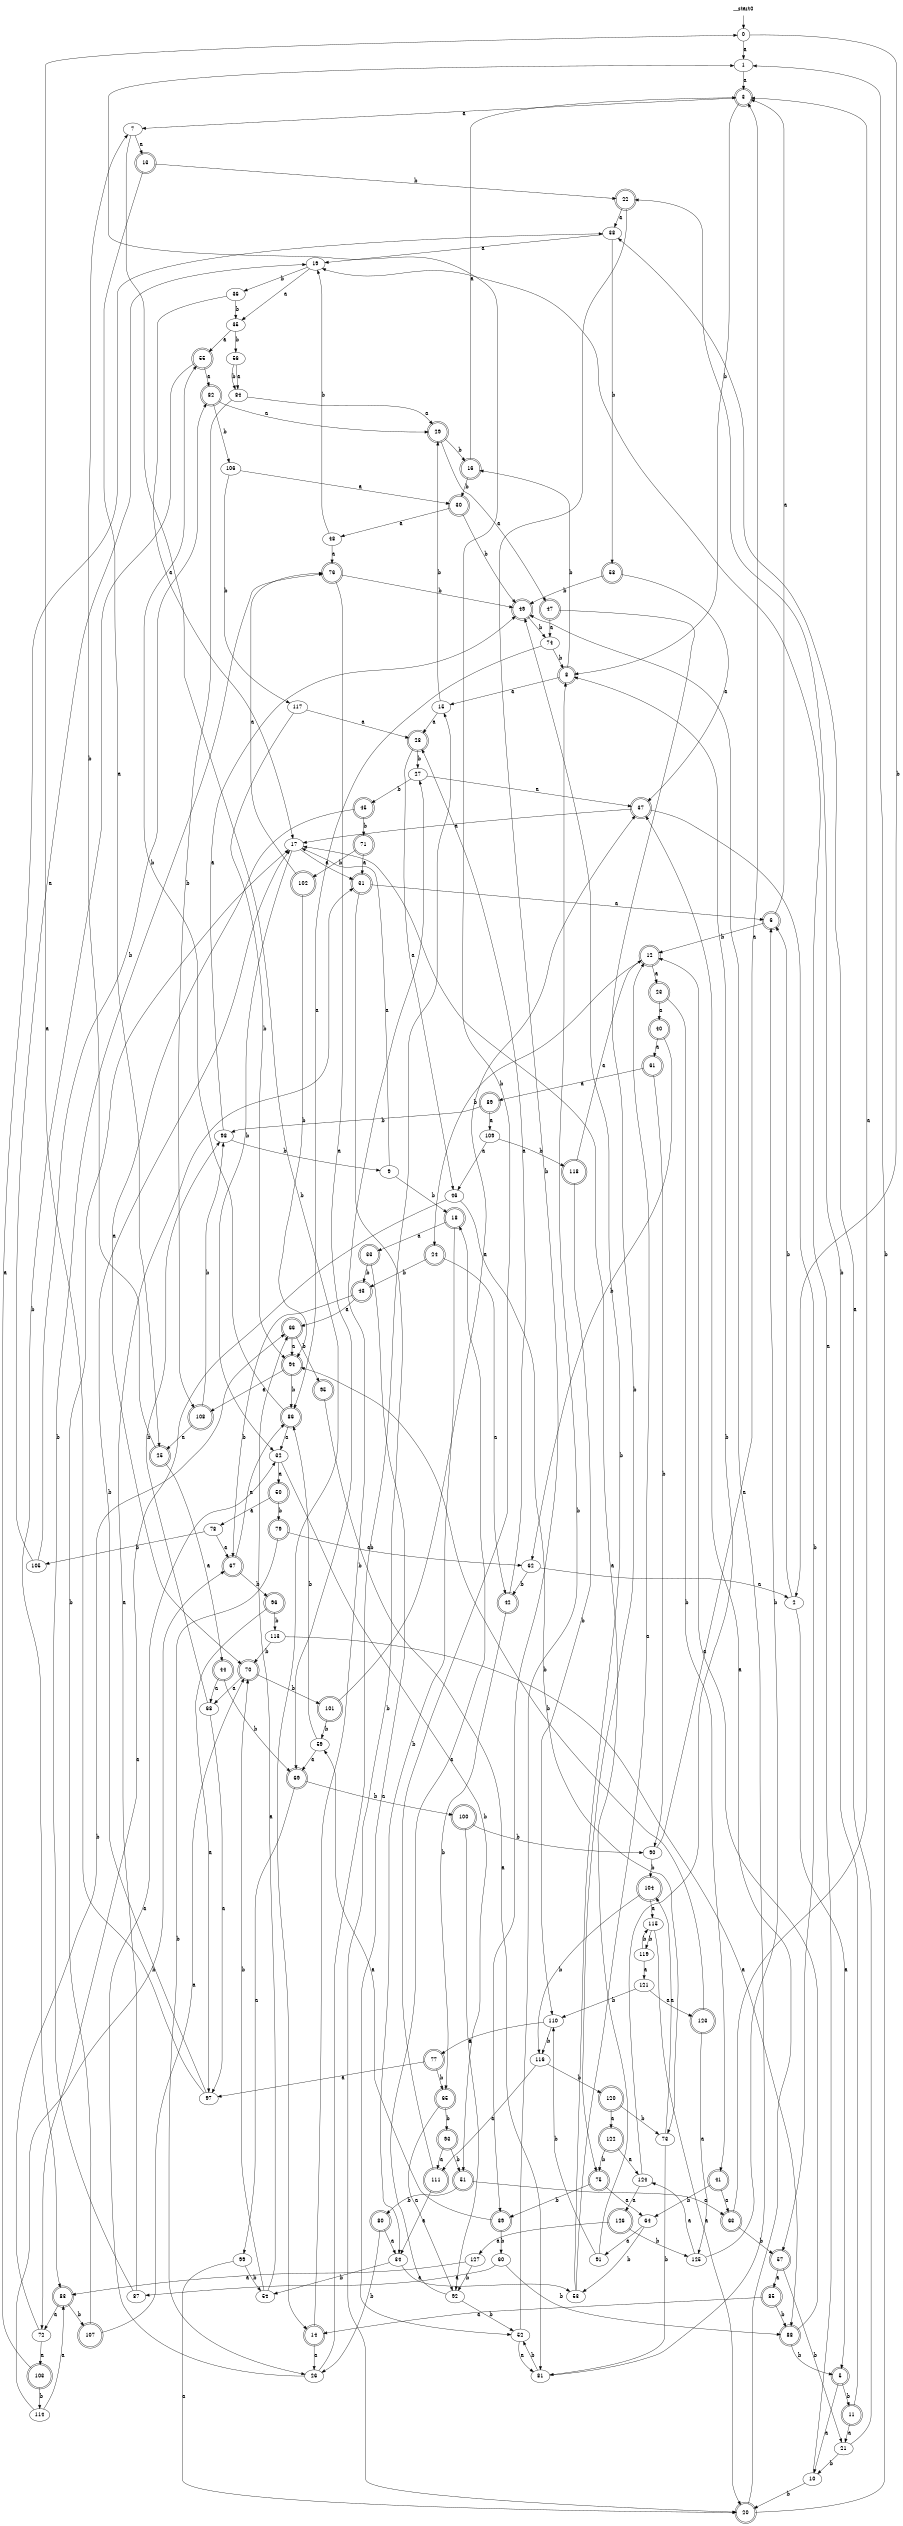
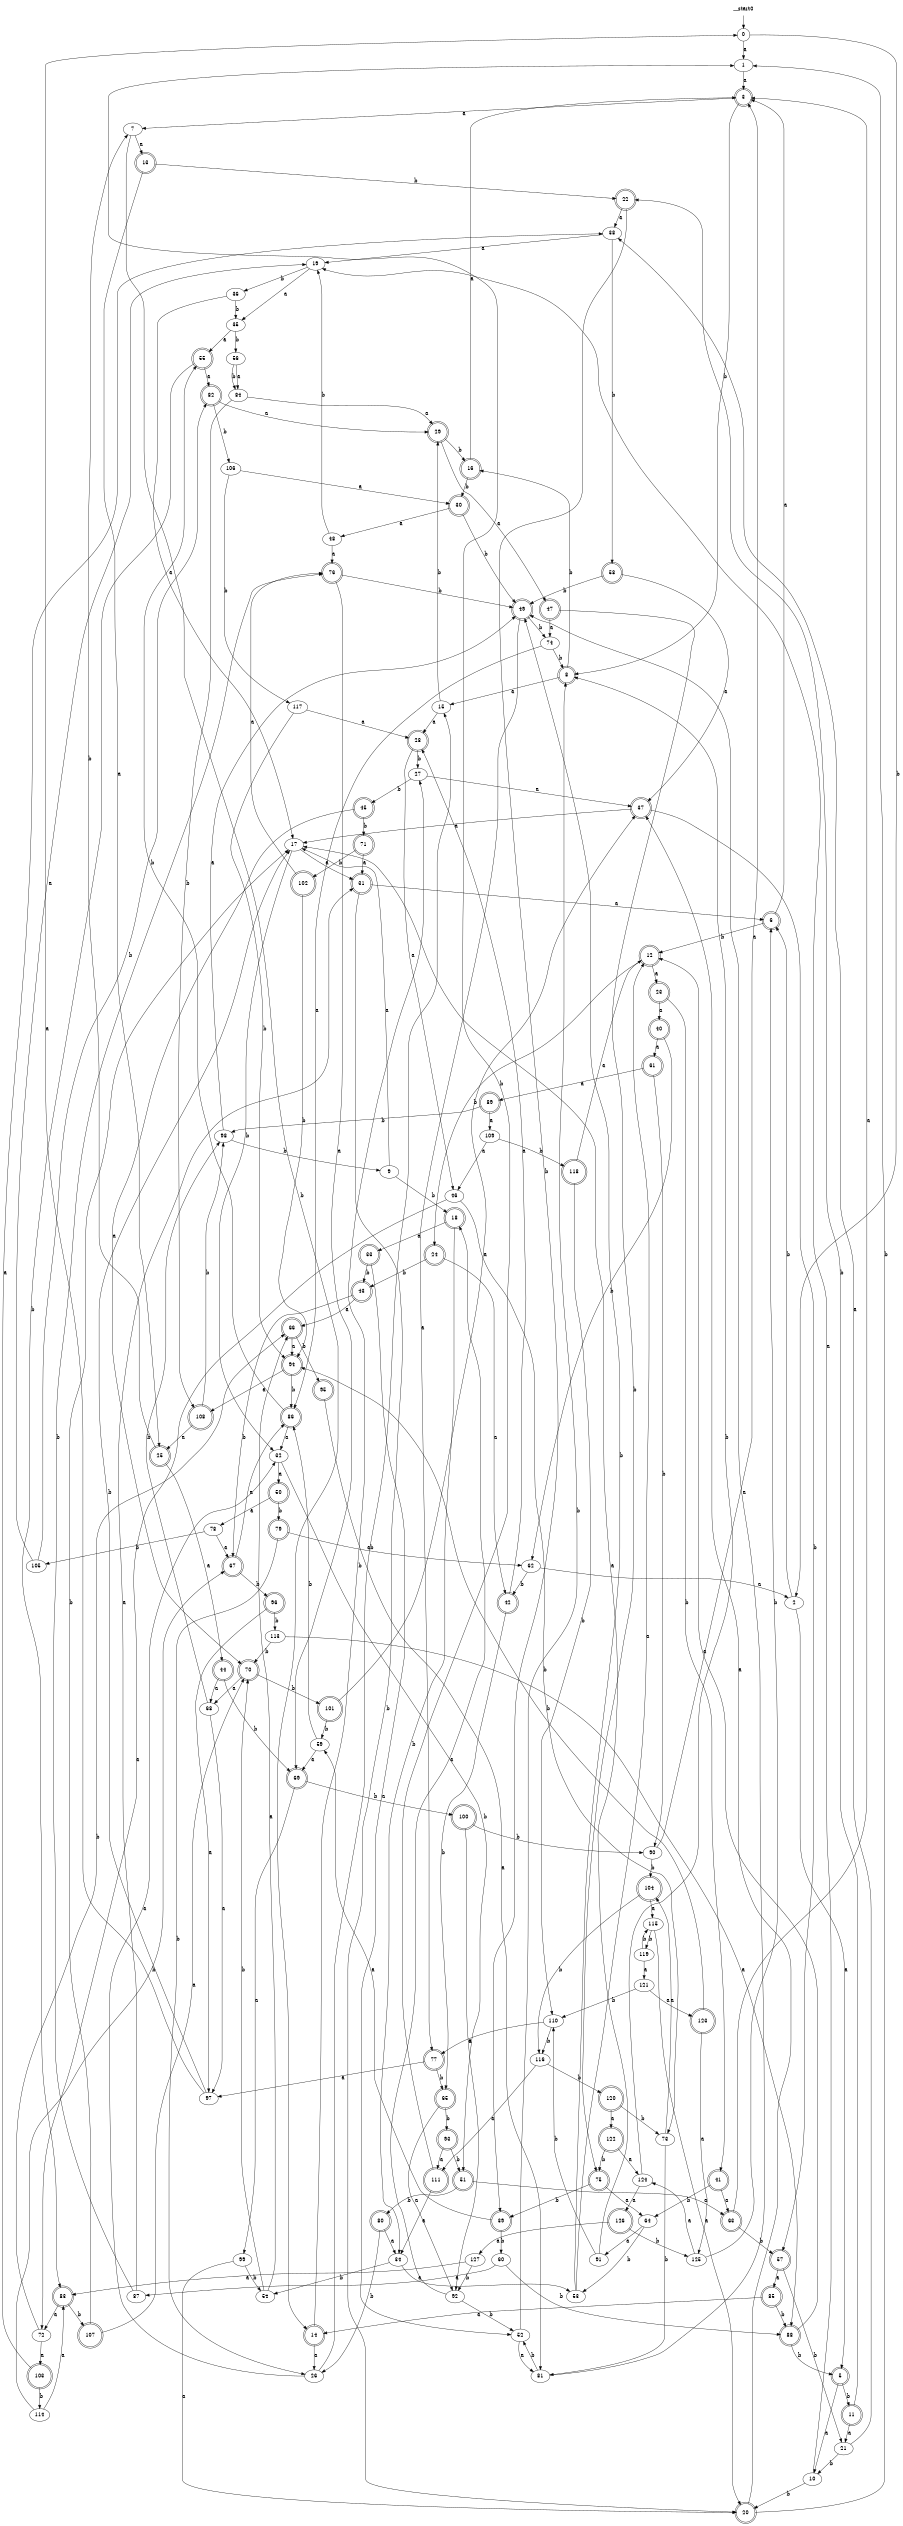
edge "49" -> "77": added, label "a"
